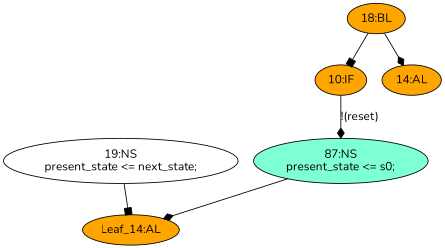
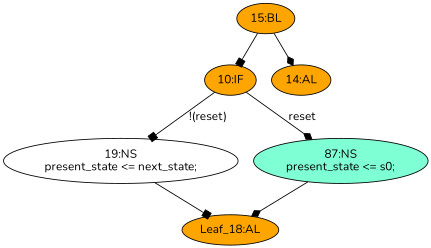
node "18:BL": label "18:BL" -> "15:BL"
edge "10:IF" -> "19:NS present_state <= next_state;": added, label "!(reset)"
edge "10:IF" -> "87:NS present_state <= s0;": label "!(reset)" -> "reset"
node "Leaf_14:AL": label "Leaf_14:AL" -> "Leaf_18:AL"
